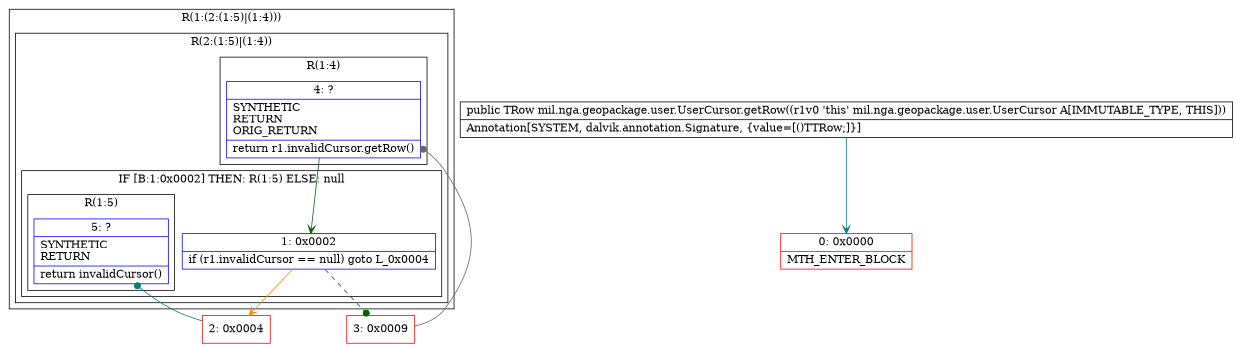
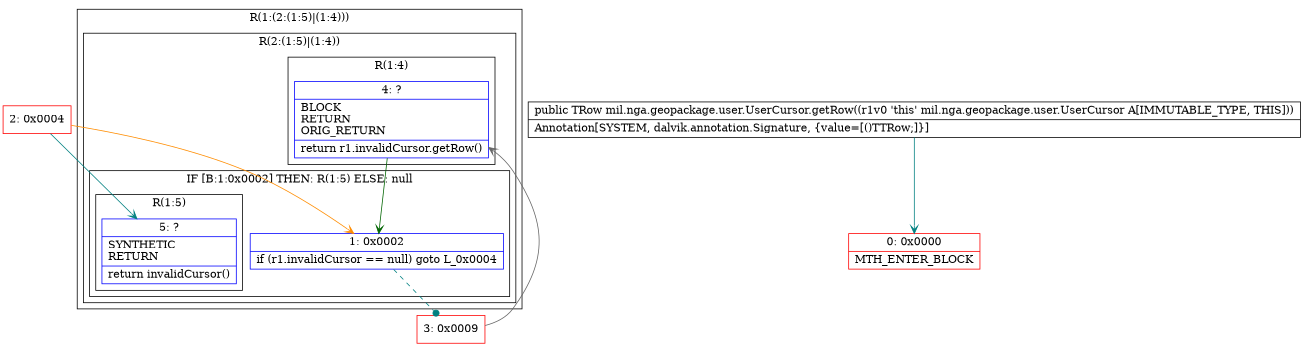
node "4: ?": text "SYNTHETIC" -> "BLOCK"
edge "3: 0x0009" -> "4: ?": arrowhead dot -> vee
edge "1: 0x0002" -> "2: 0x0004": reversed
edge "1: 0x0002" -> "3: 0x0009": color darkgreen -> teal
edge "2: 0x0004" -> "5: ?": arrowhead dot -> vee
